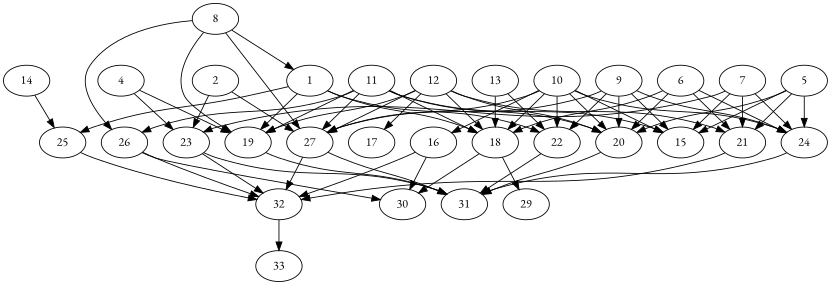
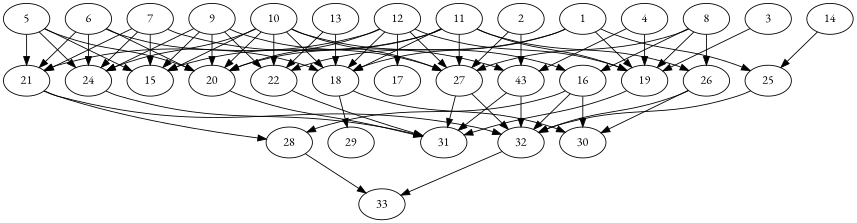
node "3": added
edge "8" -> "1": now "8" -> "16"
node "23": label "23" -> "43"
node "28": added
